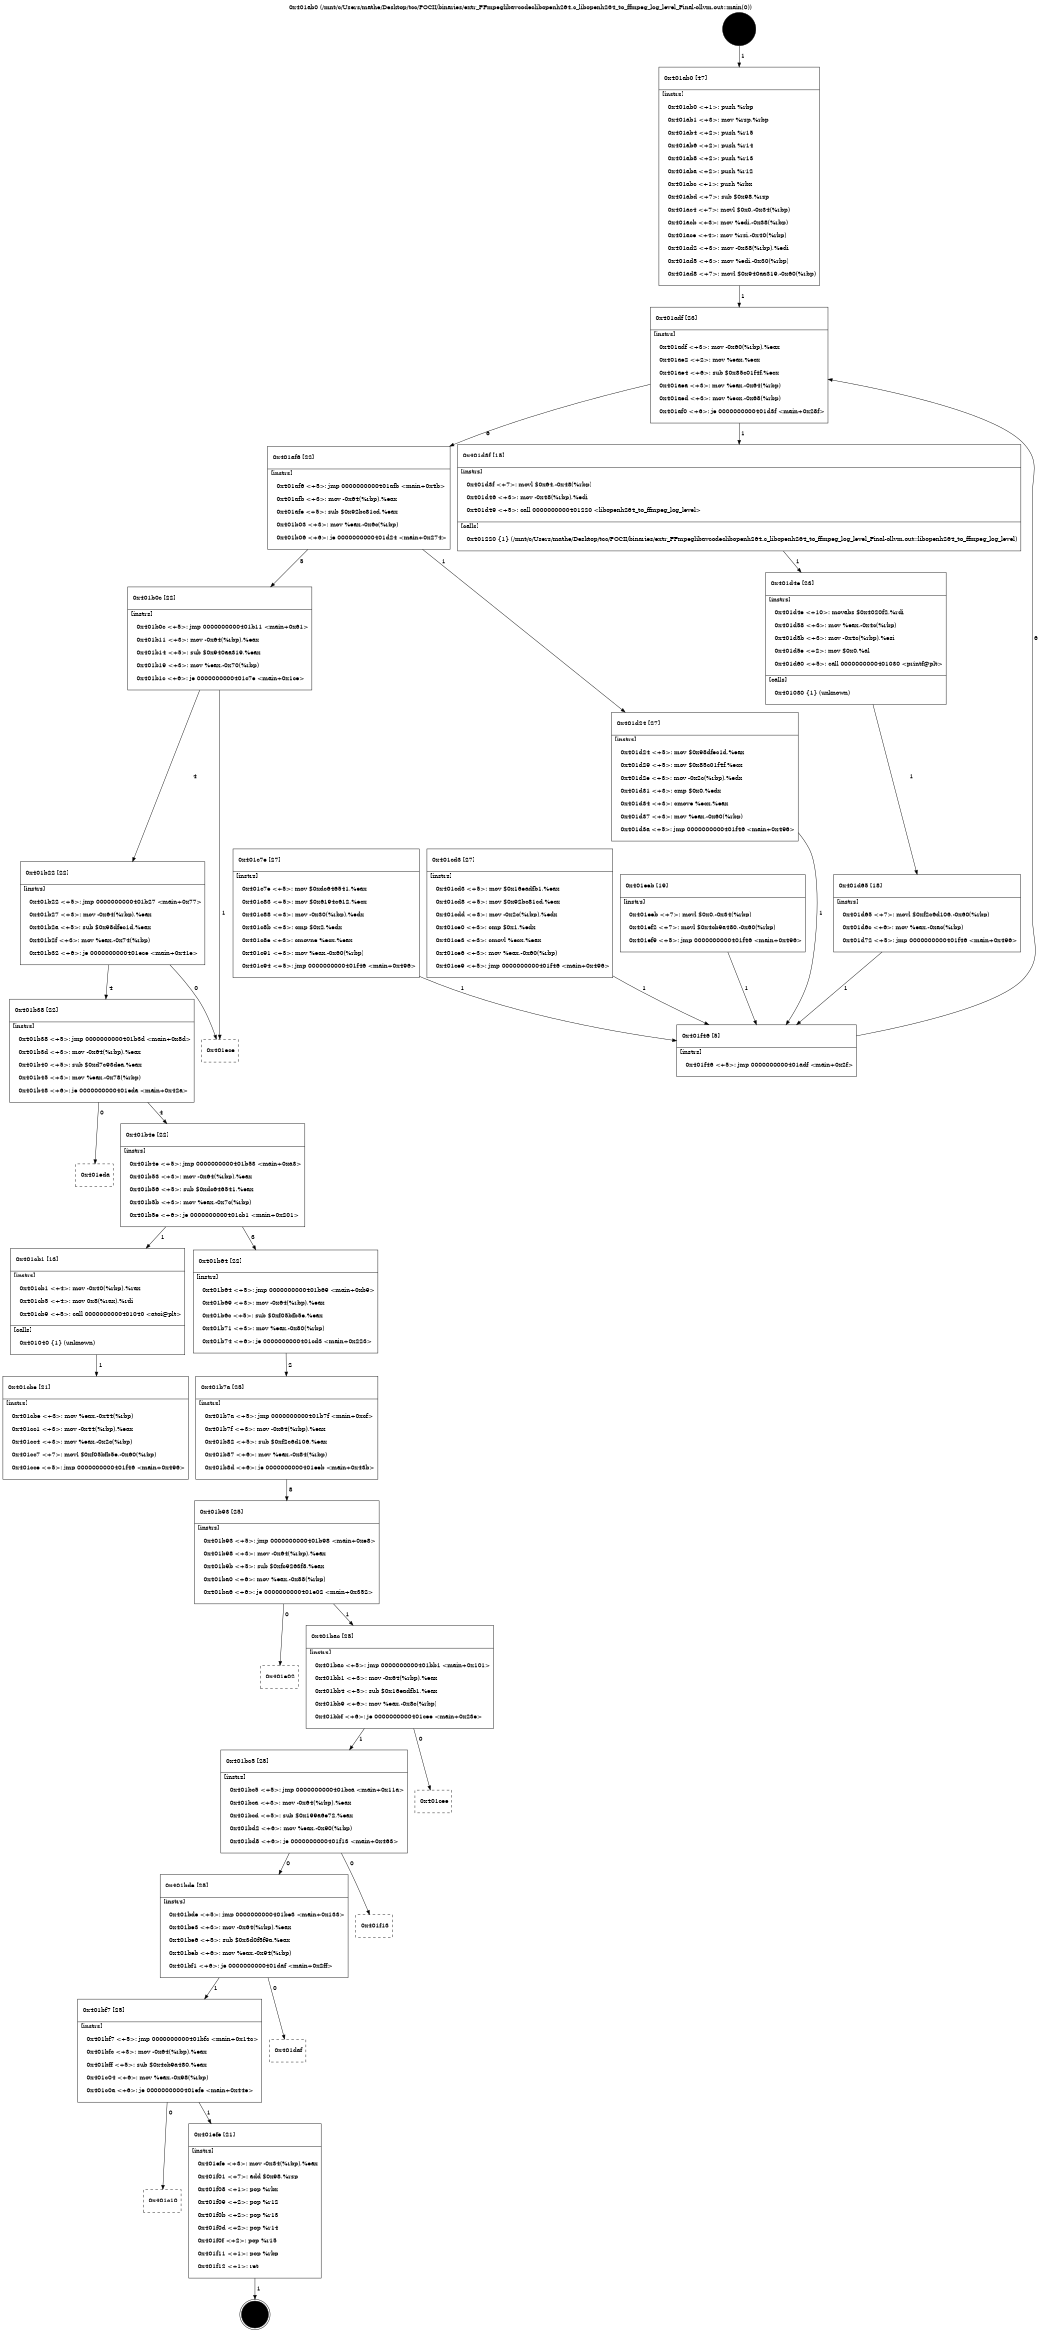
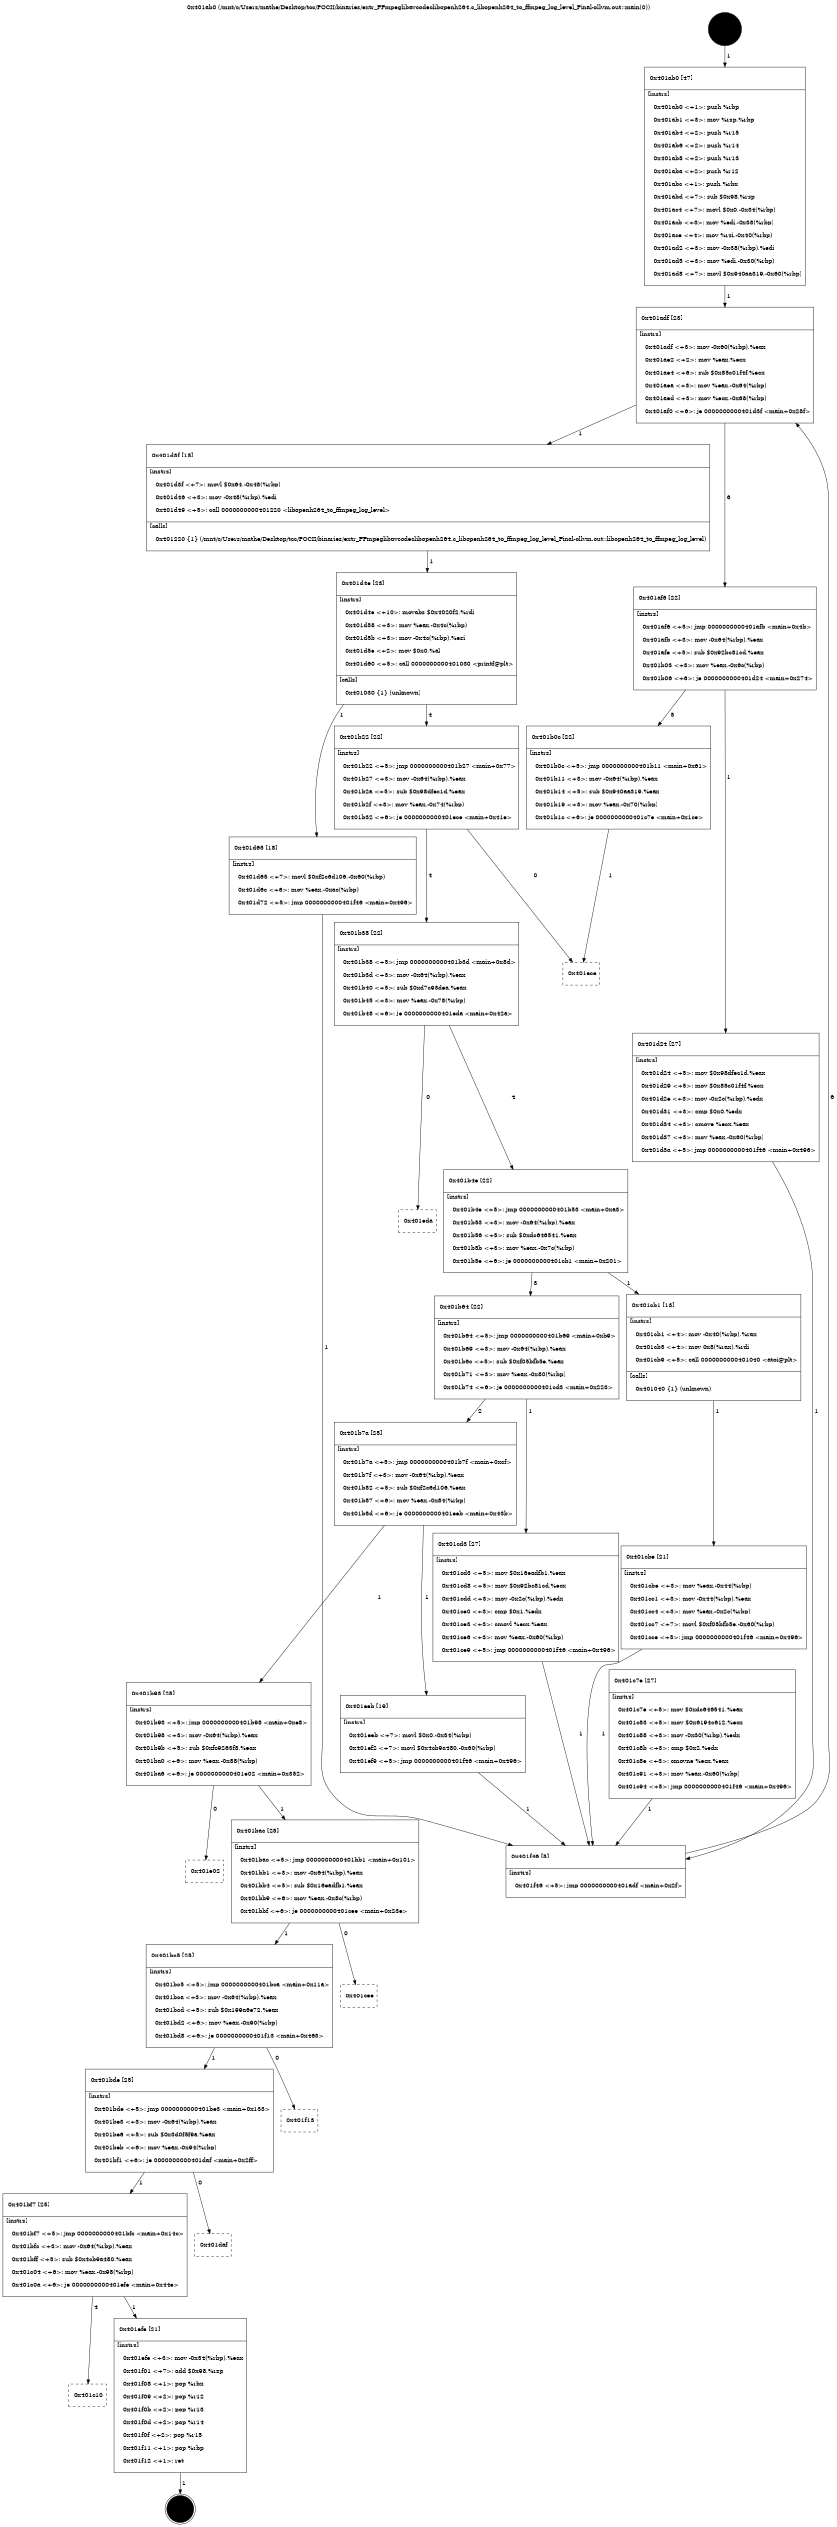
edge "0x401b0c [22]" -> "0x401b22 [22]": now "0x401d4e [23]" -> "0x401b22 [22]"
edge "0x401b64 [22]" -> "0x401cd3 [27]": added, label "1"
edge "0x401b7a [25]" -> "0x401b93 [25]": label " 8" -> " 1"
edge "0x401b7a [25]" -> "0x401eeb [19]": added, label "1"
edge "0x401cbe [21]" -> "0x401f46 [5]": added, label "1"
edge "0x401bc5 [25]" -> "0x401bde [25]": label " 0" -> " 1"
edge "0x401bf7 [25]" -> "0x401c10": label " 0" -> " 4"
